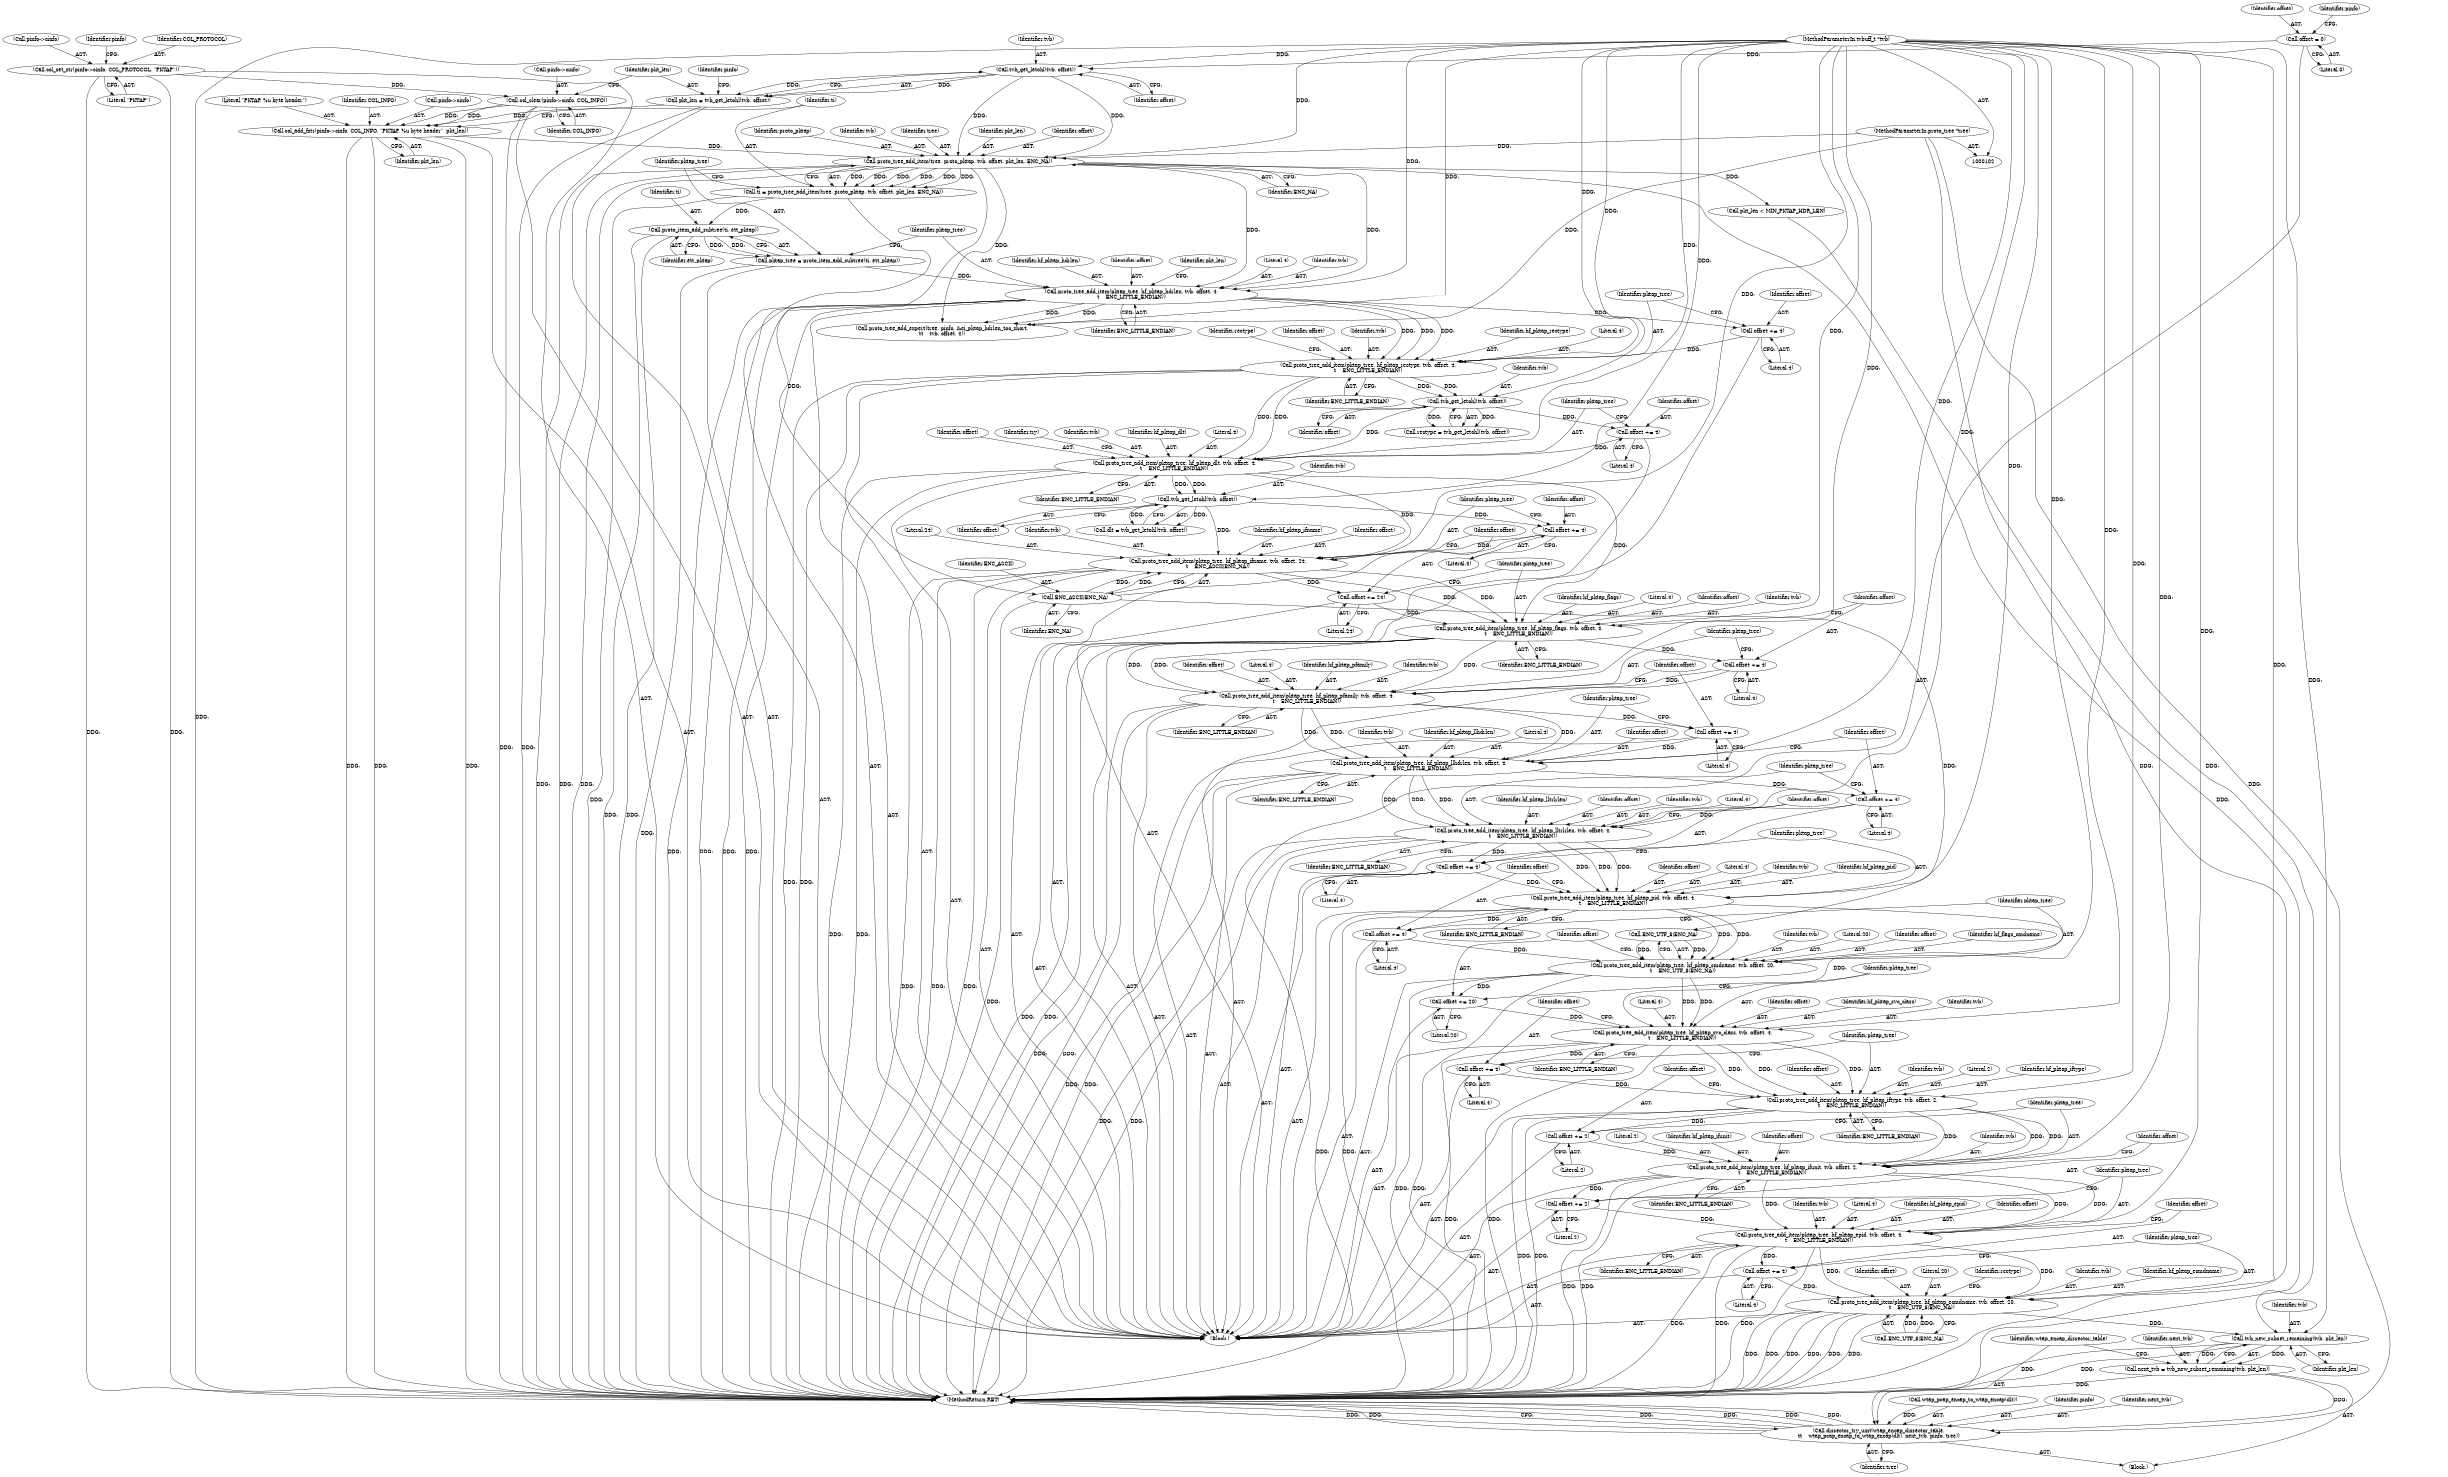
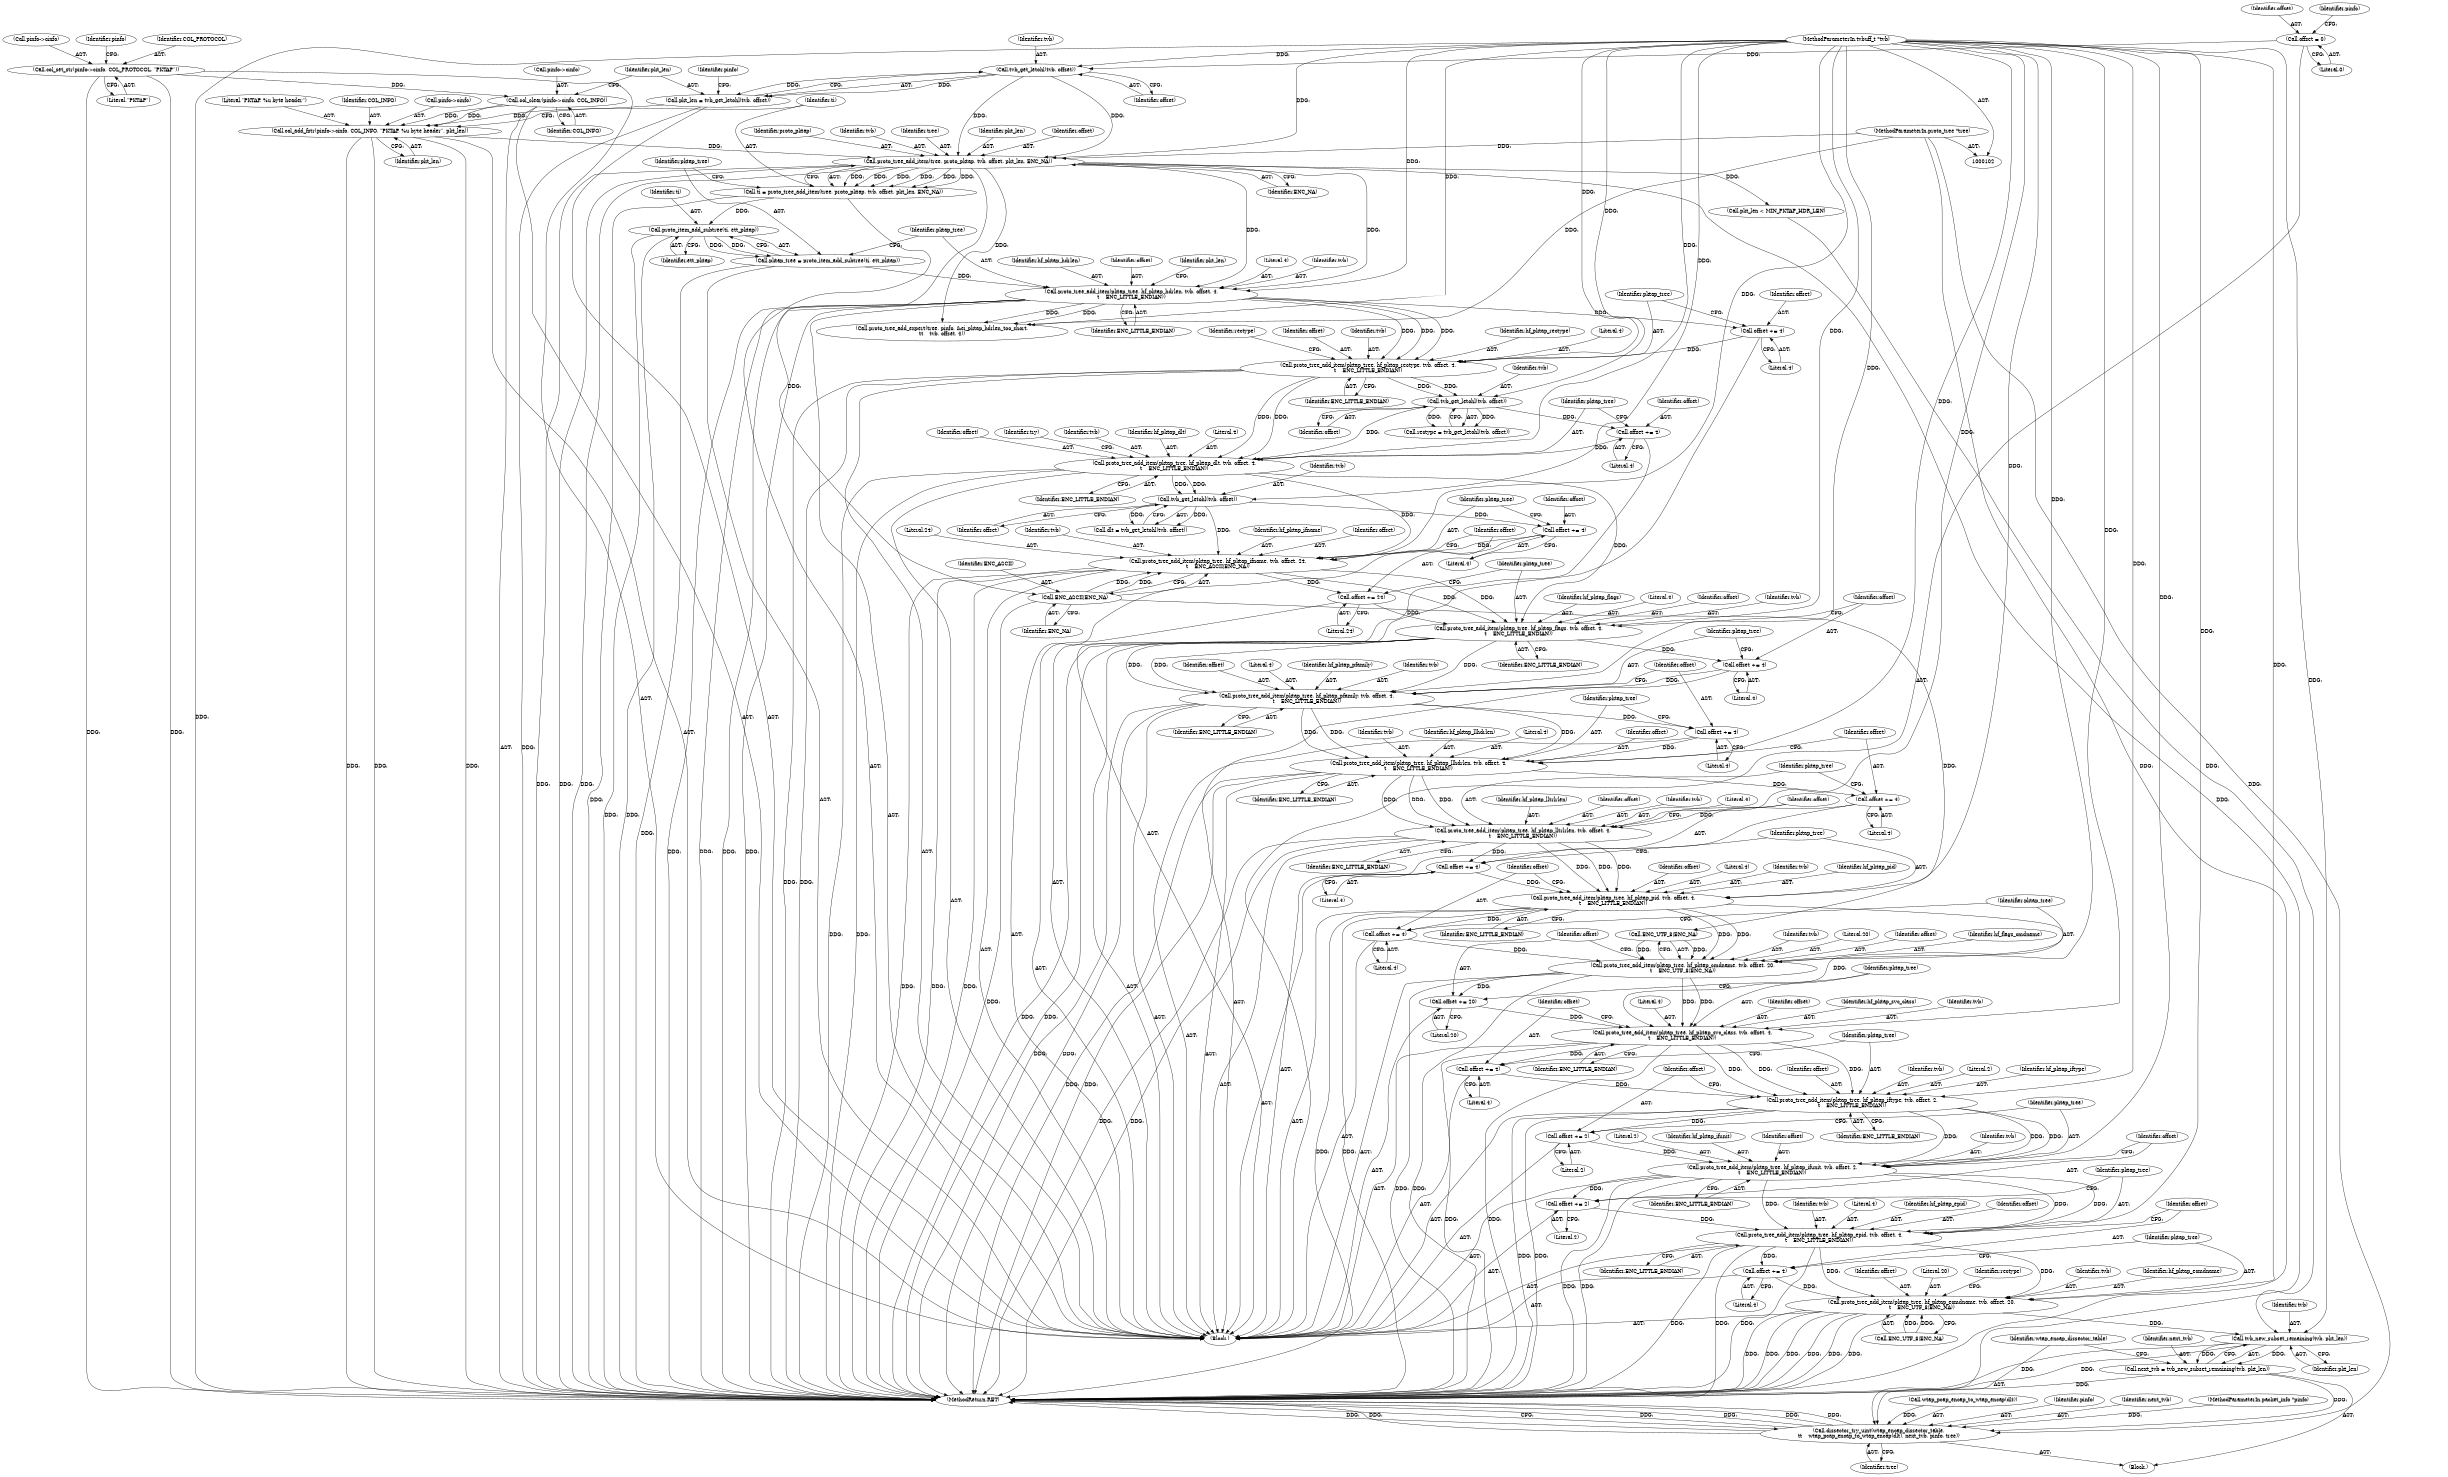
edge "(Call,col_clear(pinfo->cinfo, COL_INFO))" -> "(MethodReturn,RET)": label "DDG: " -> "AST: "
node "(MethodParameterIn,packet_info *pinfo)": added
